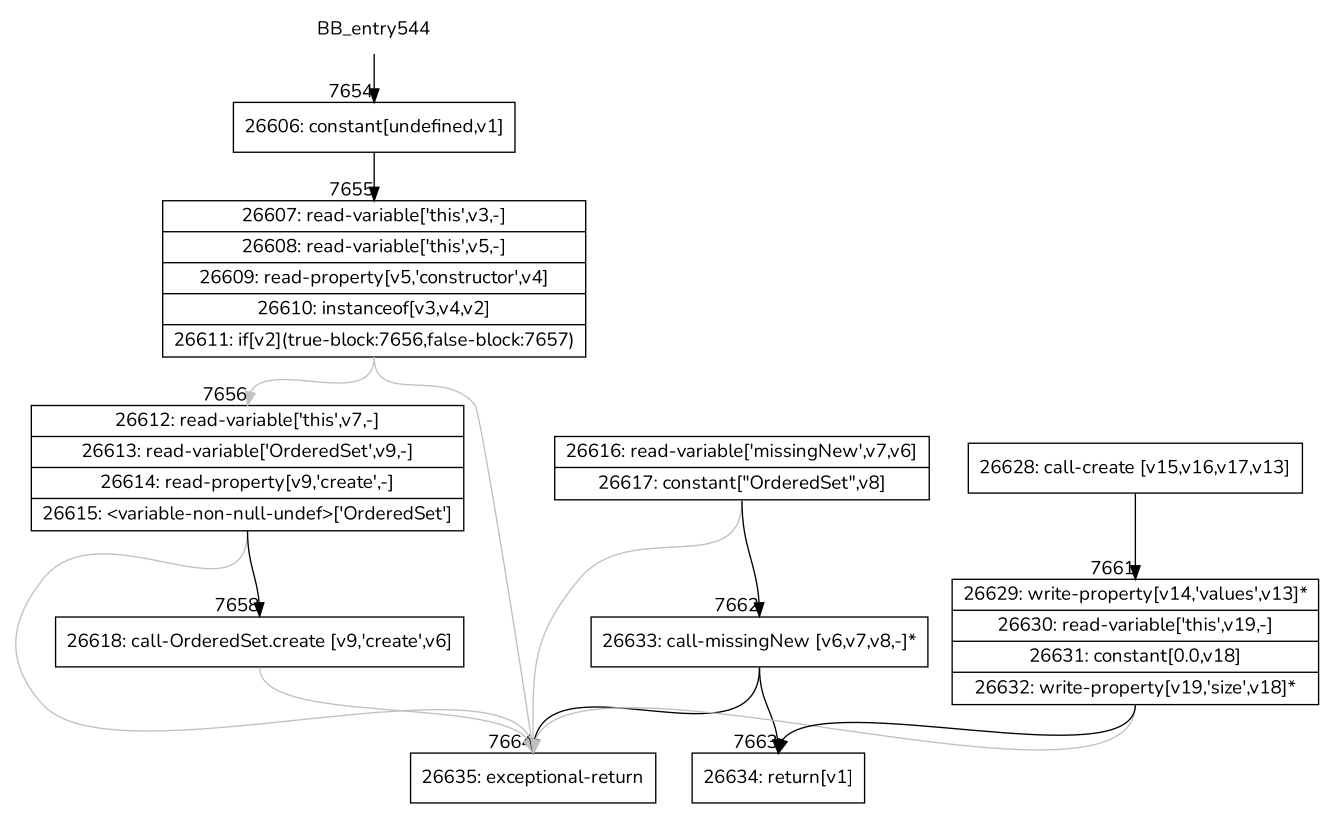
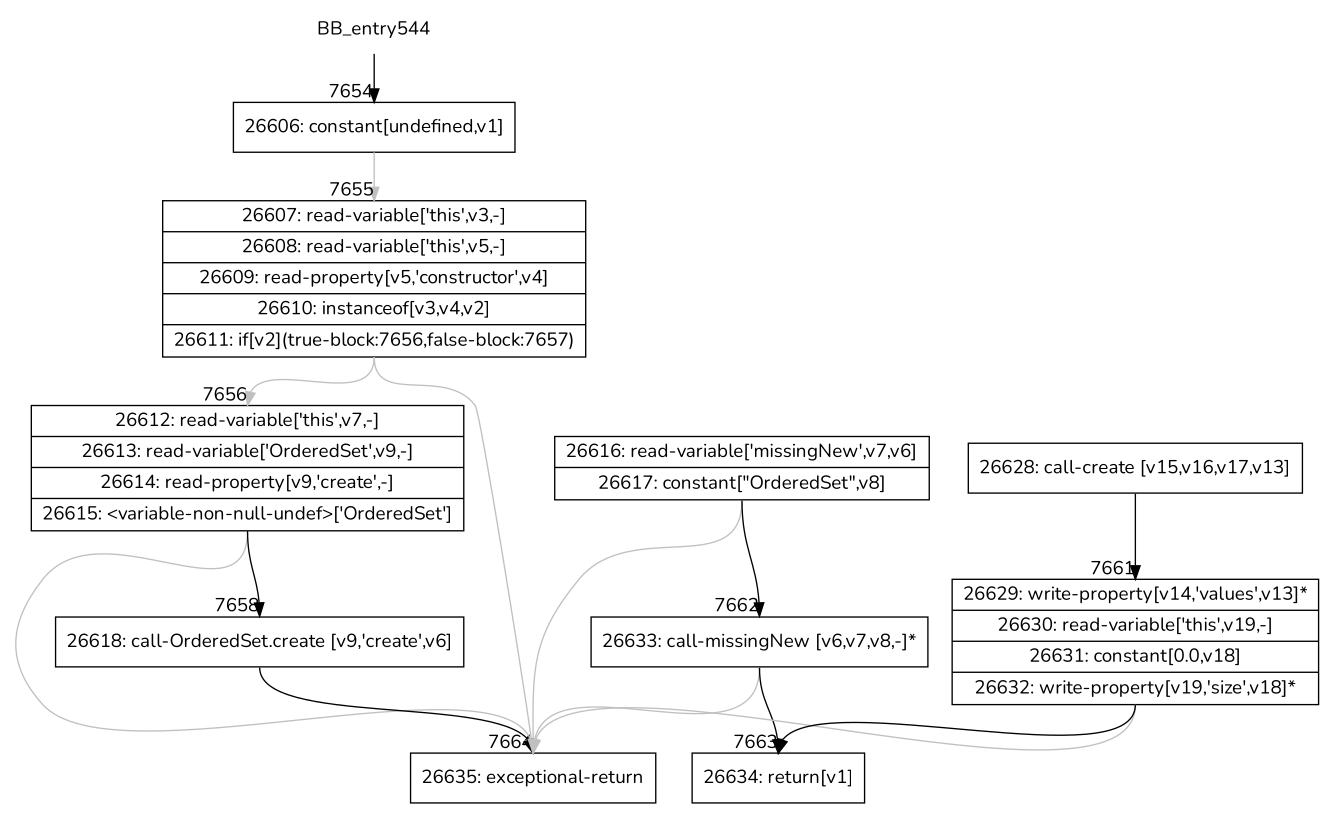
edge "26606: constant[undefined,v1]" -> "26607: read-variable['this',v3,-]": color black -> gray
edge "26618: call-OrderedSet.create [v9,'create',v6]" -> "26635: exceptional-return": color gray -> black
edge "26633: call-missingNew [v6,v7,v8,-]*" -> "26635: exceptional-return": color black -> gray
